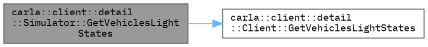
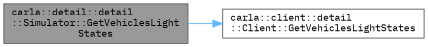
node "carla::client::detail ::Simulator::GetVehiclesLight States": label "carla::client::detail ::Simulator::GetVehiclesLight States" -> "carla::detail::detail ::Simulator::GetVehiclesLight States"
